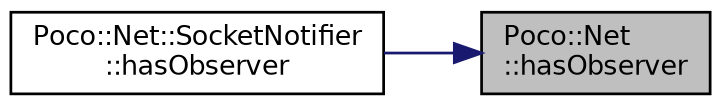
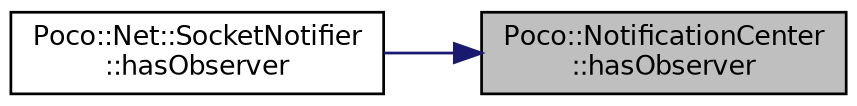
node "Poco::Net ::hasObserver": label "Poco::Net ::hasObserver" -> "Poco::NotificationCenter ::hasObserver"
